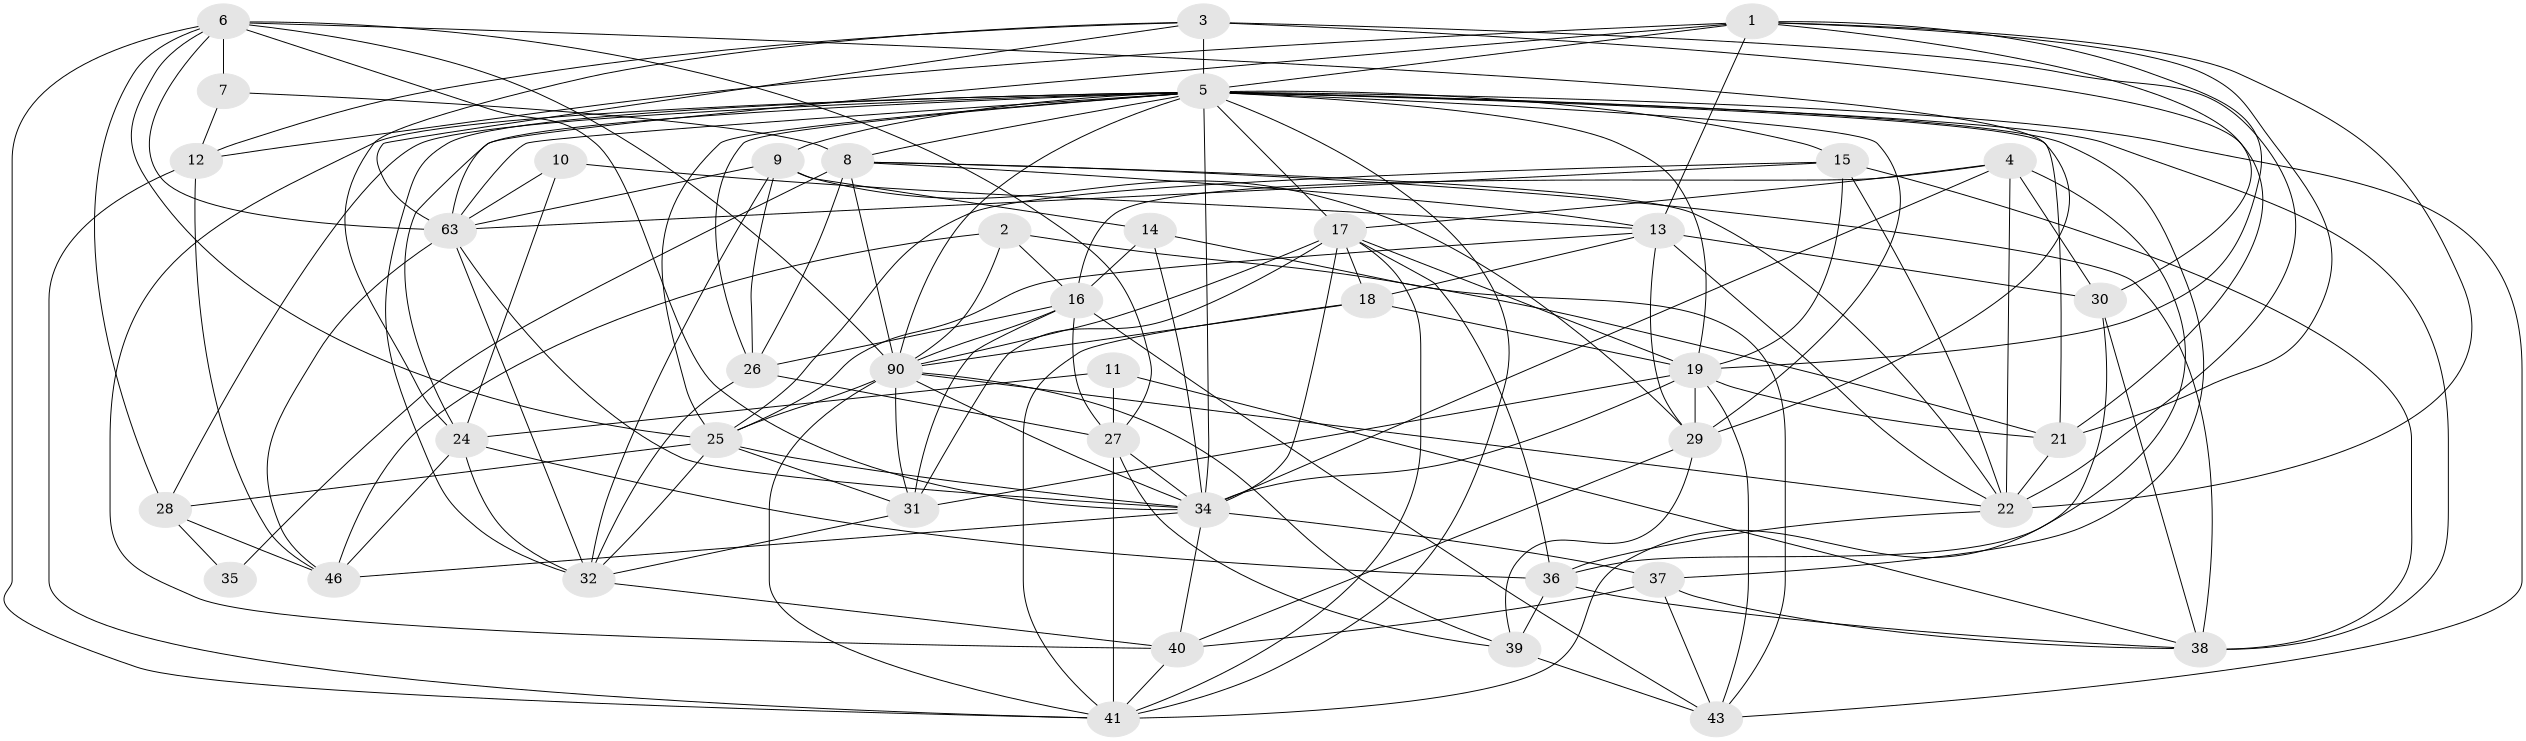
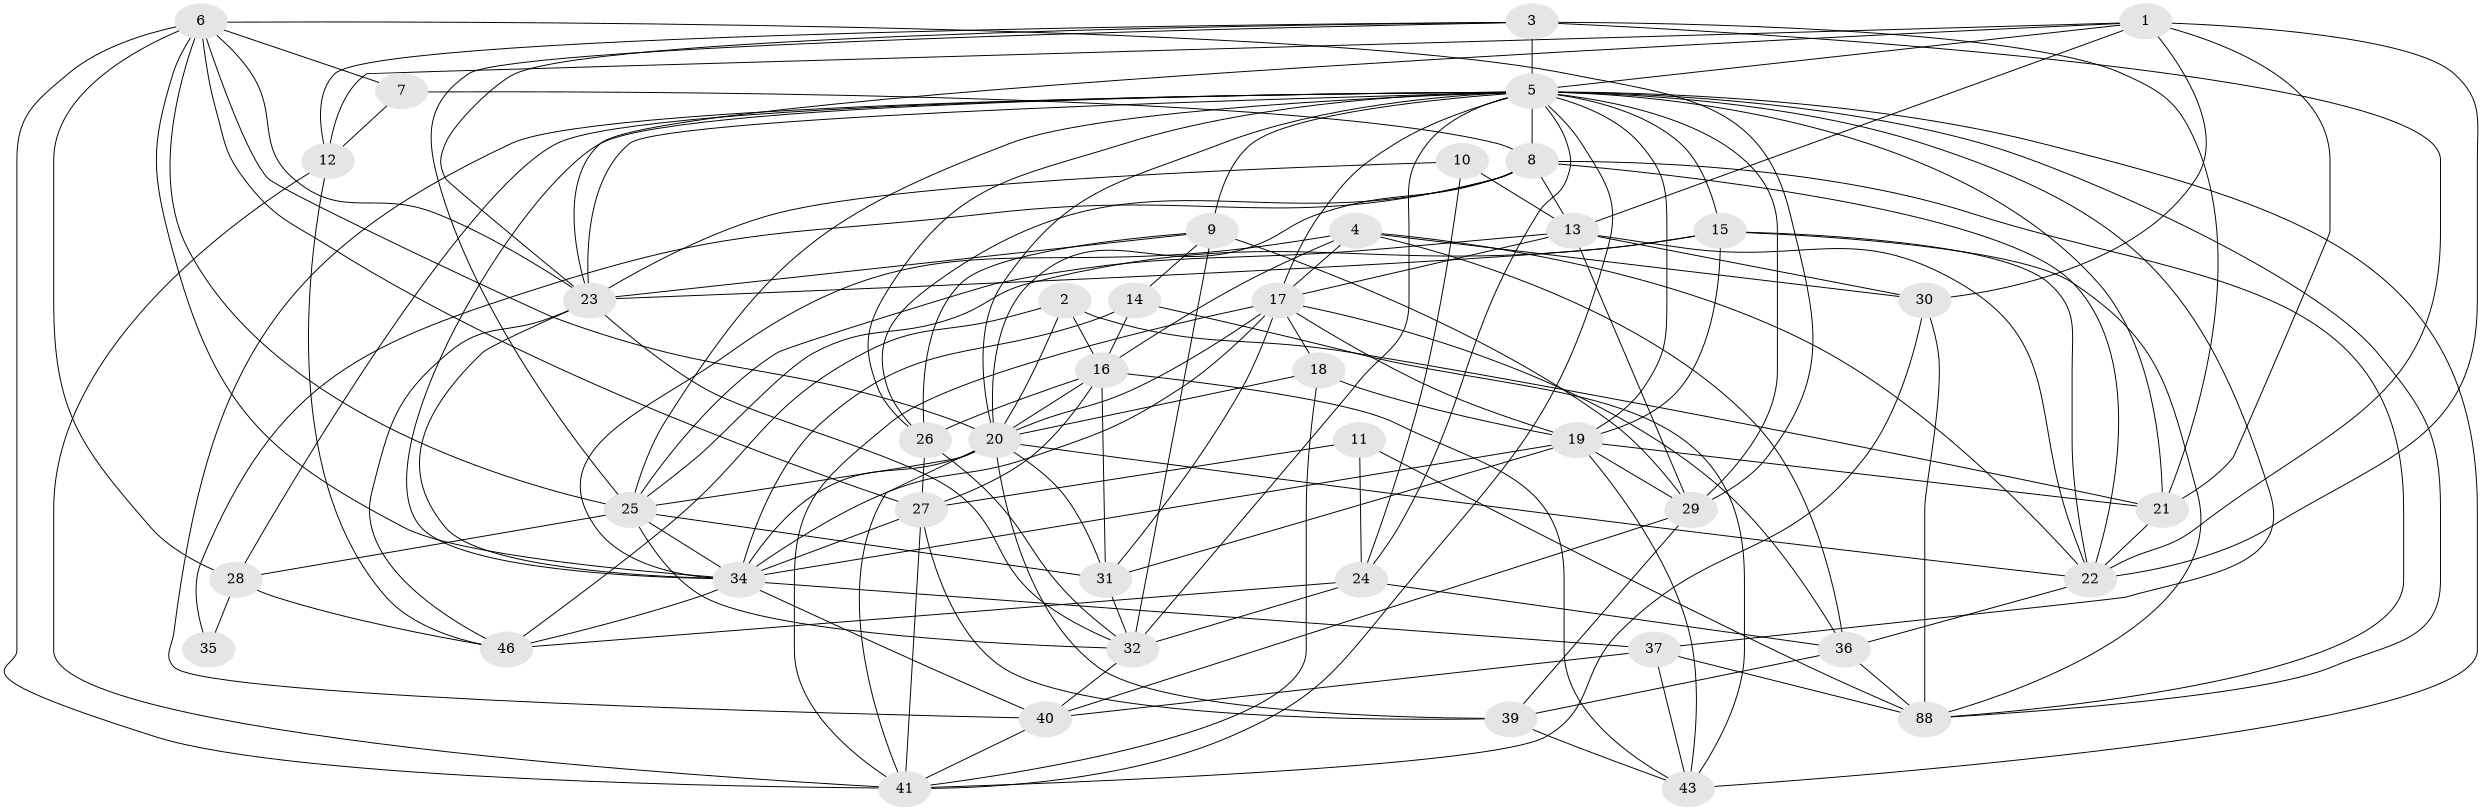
edge "3" -- "24": now "3" -- "25"
edge "1" -- "19": removed
node "63": label "63" -> "23"
edge "13" -- "18": now "13" -- "17"
node "90": label "90" -> "20"
node "38": label "38" -> "88"
